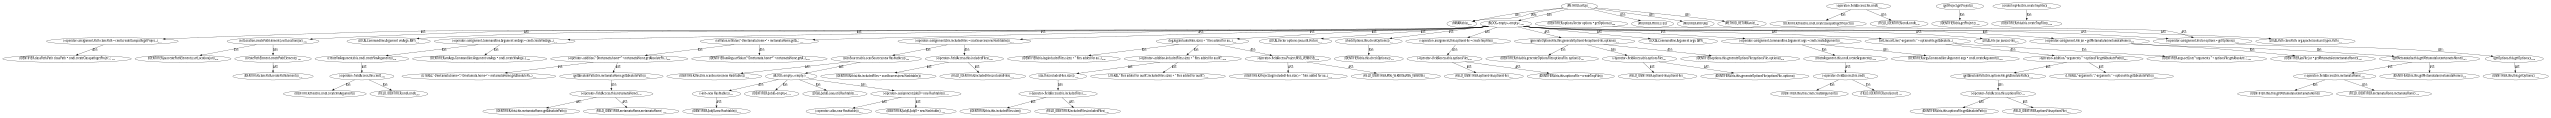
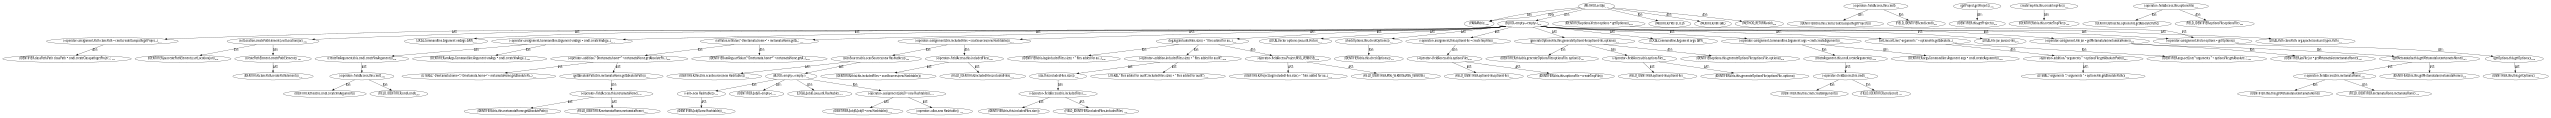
node "(getAbsolutePath,this.optionsFile.getAbsolutePath())": removed
